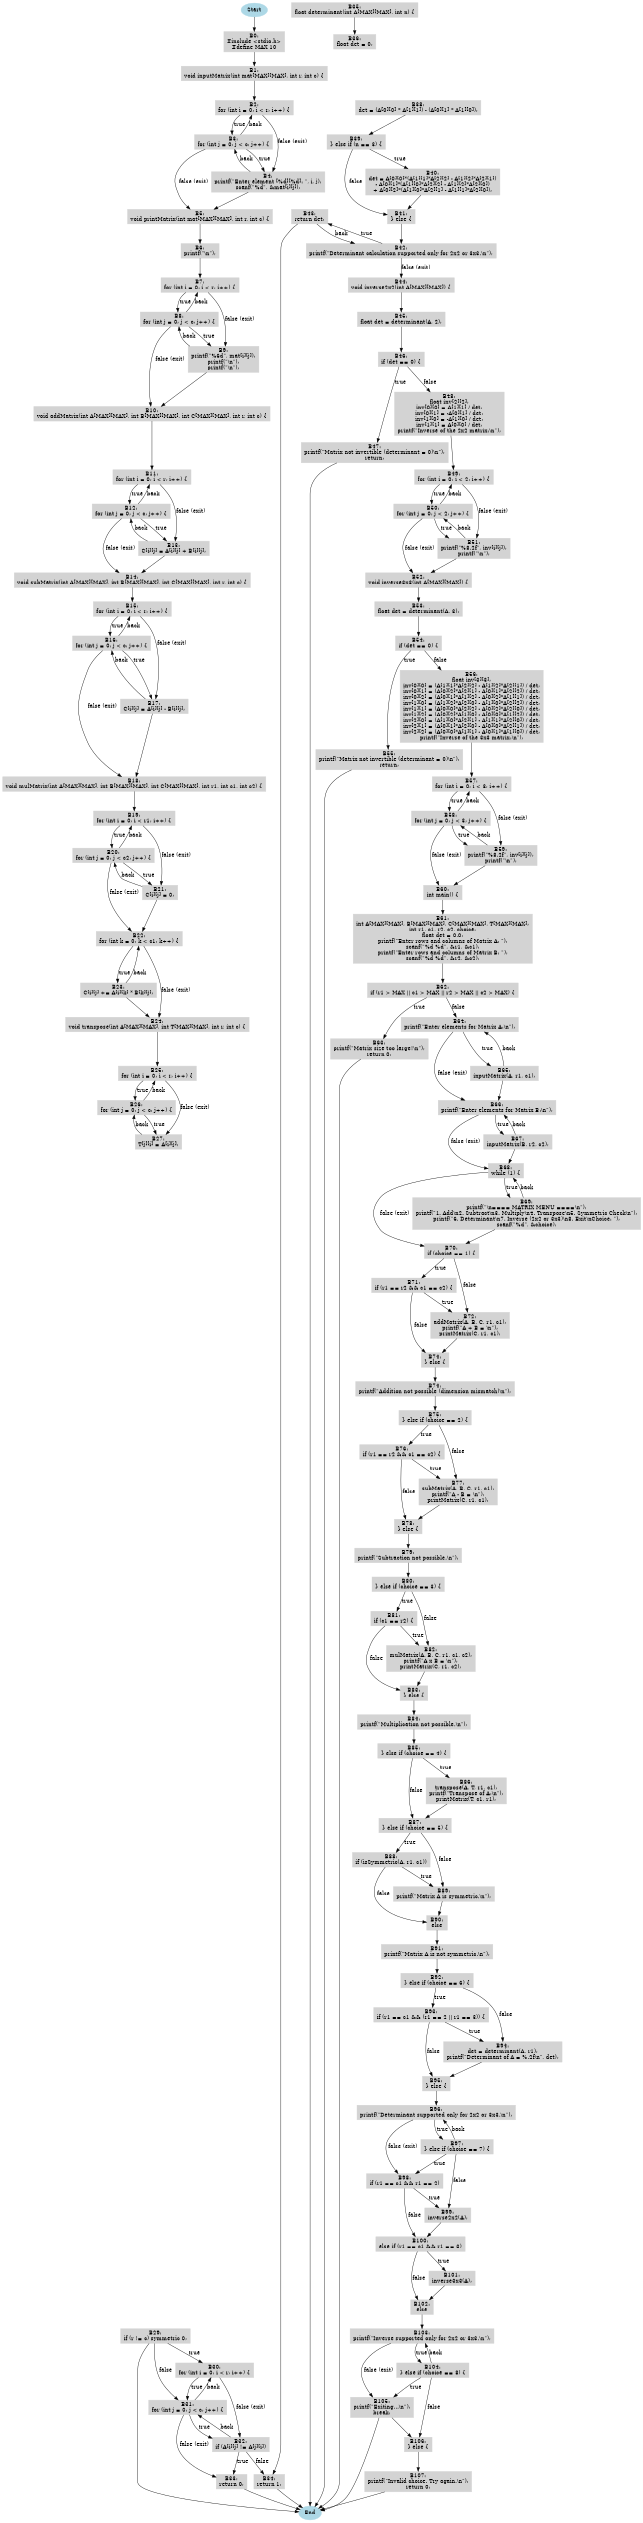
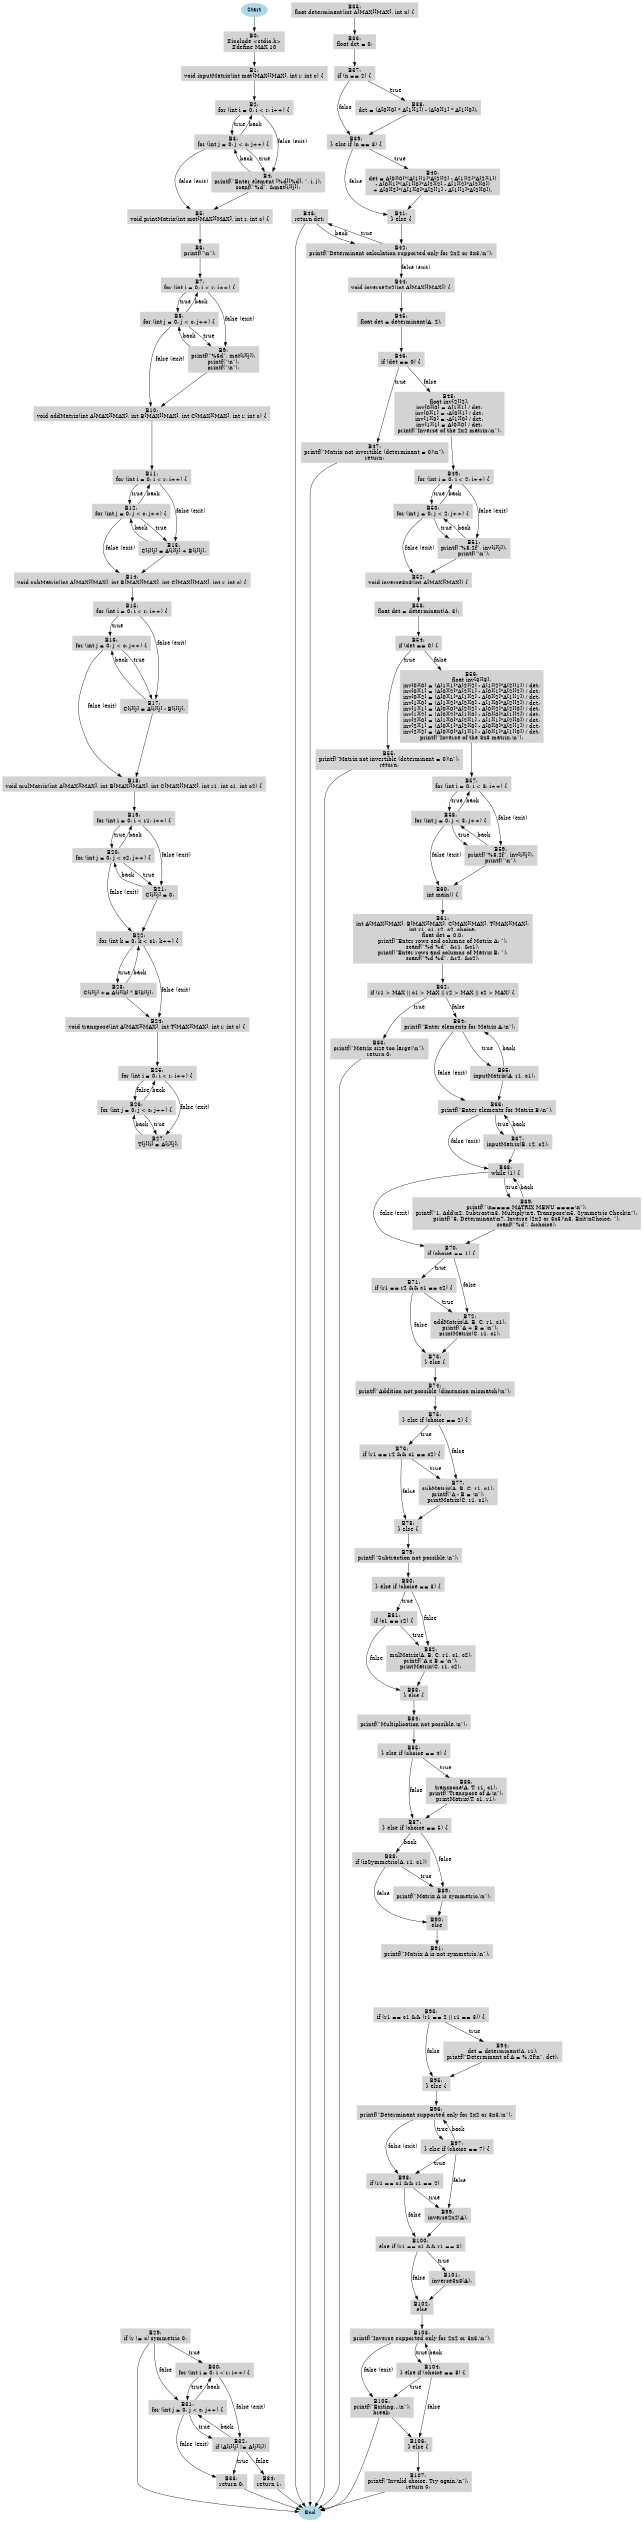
node "B37: if (n == 2) {": added
edge "B16: for (int j = 0; j < c; j++) {" -> "B15: for (int i = 0; i < r; i++) {": removed, label "back"
edge "B25: for (int i = 0; i < r; i++) {" -> "B26: for (int j = 0; j < c; j++) {": label "true" -> "false"
edge "B43: return det;" -> "B34: return 1;": now "B43: return det;" -> "End"
node "B74: } else {": label "B74: } else {" -> "B73: } else {"
edge "B87: } else if (choice == 5) {" -> "B88: if (isSymmetric(A, r1, c1))": label "true" -> "back"
node "B92: } else if (choice == 6) {": removed
